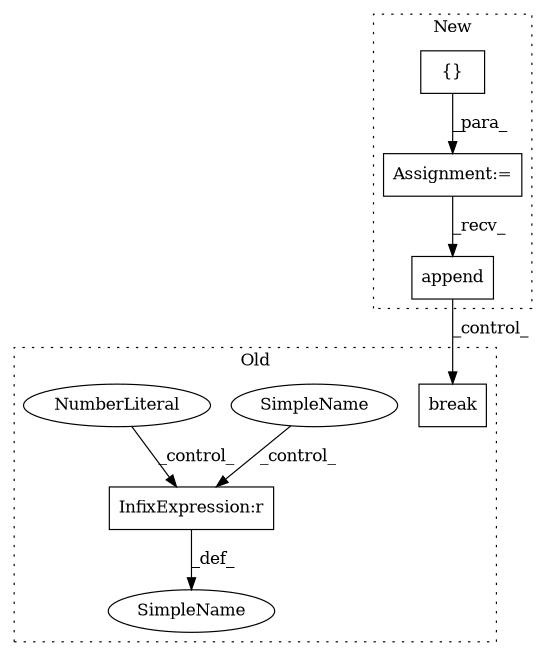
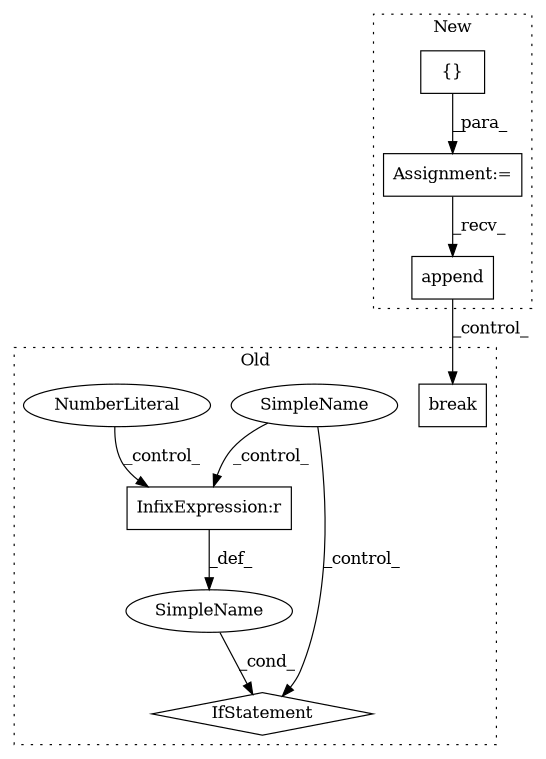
node "IfStatement": added
